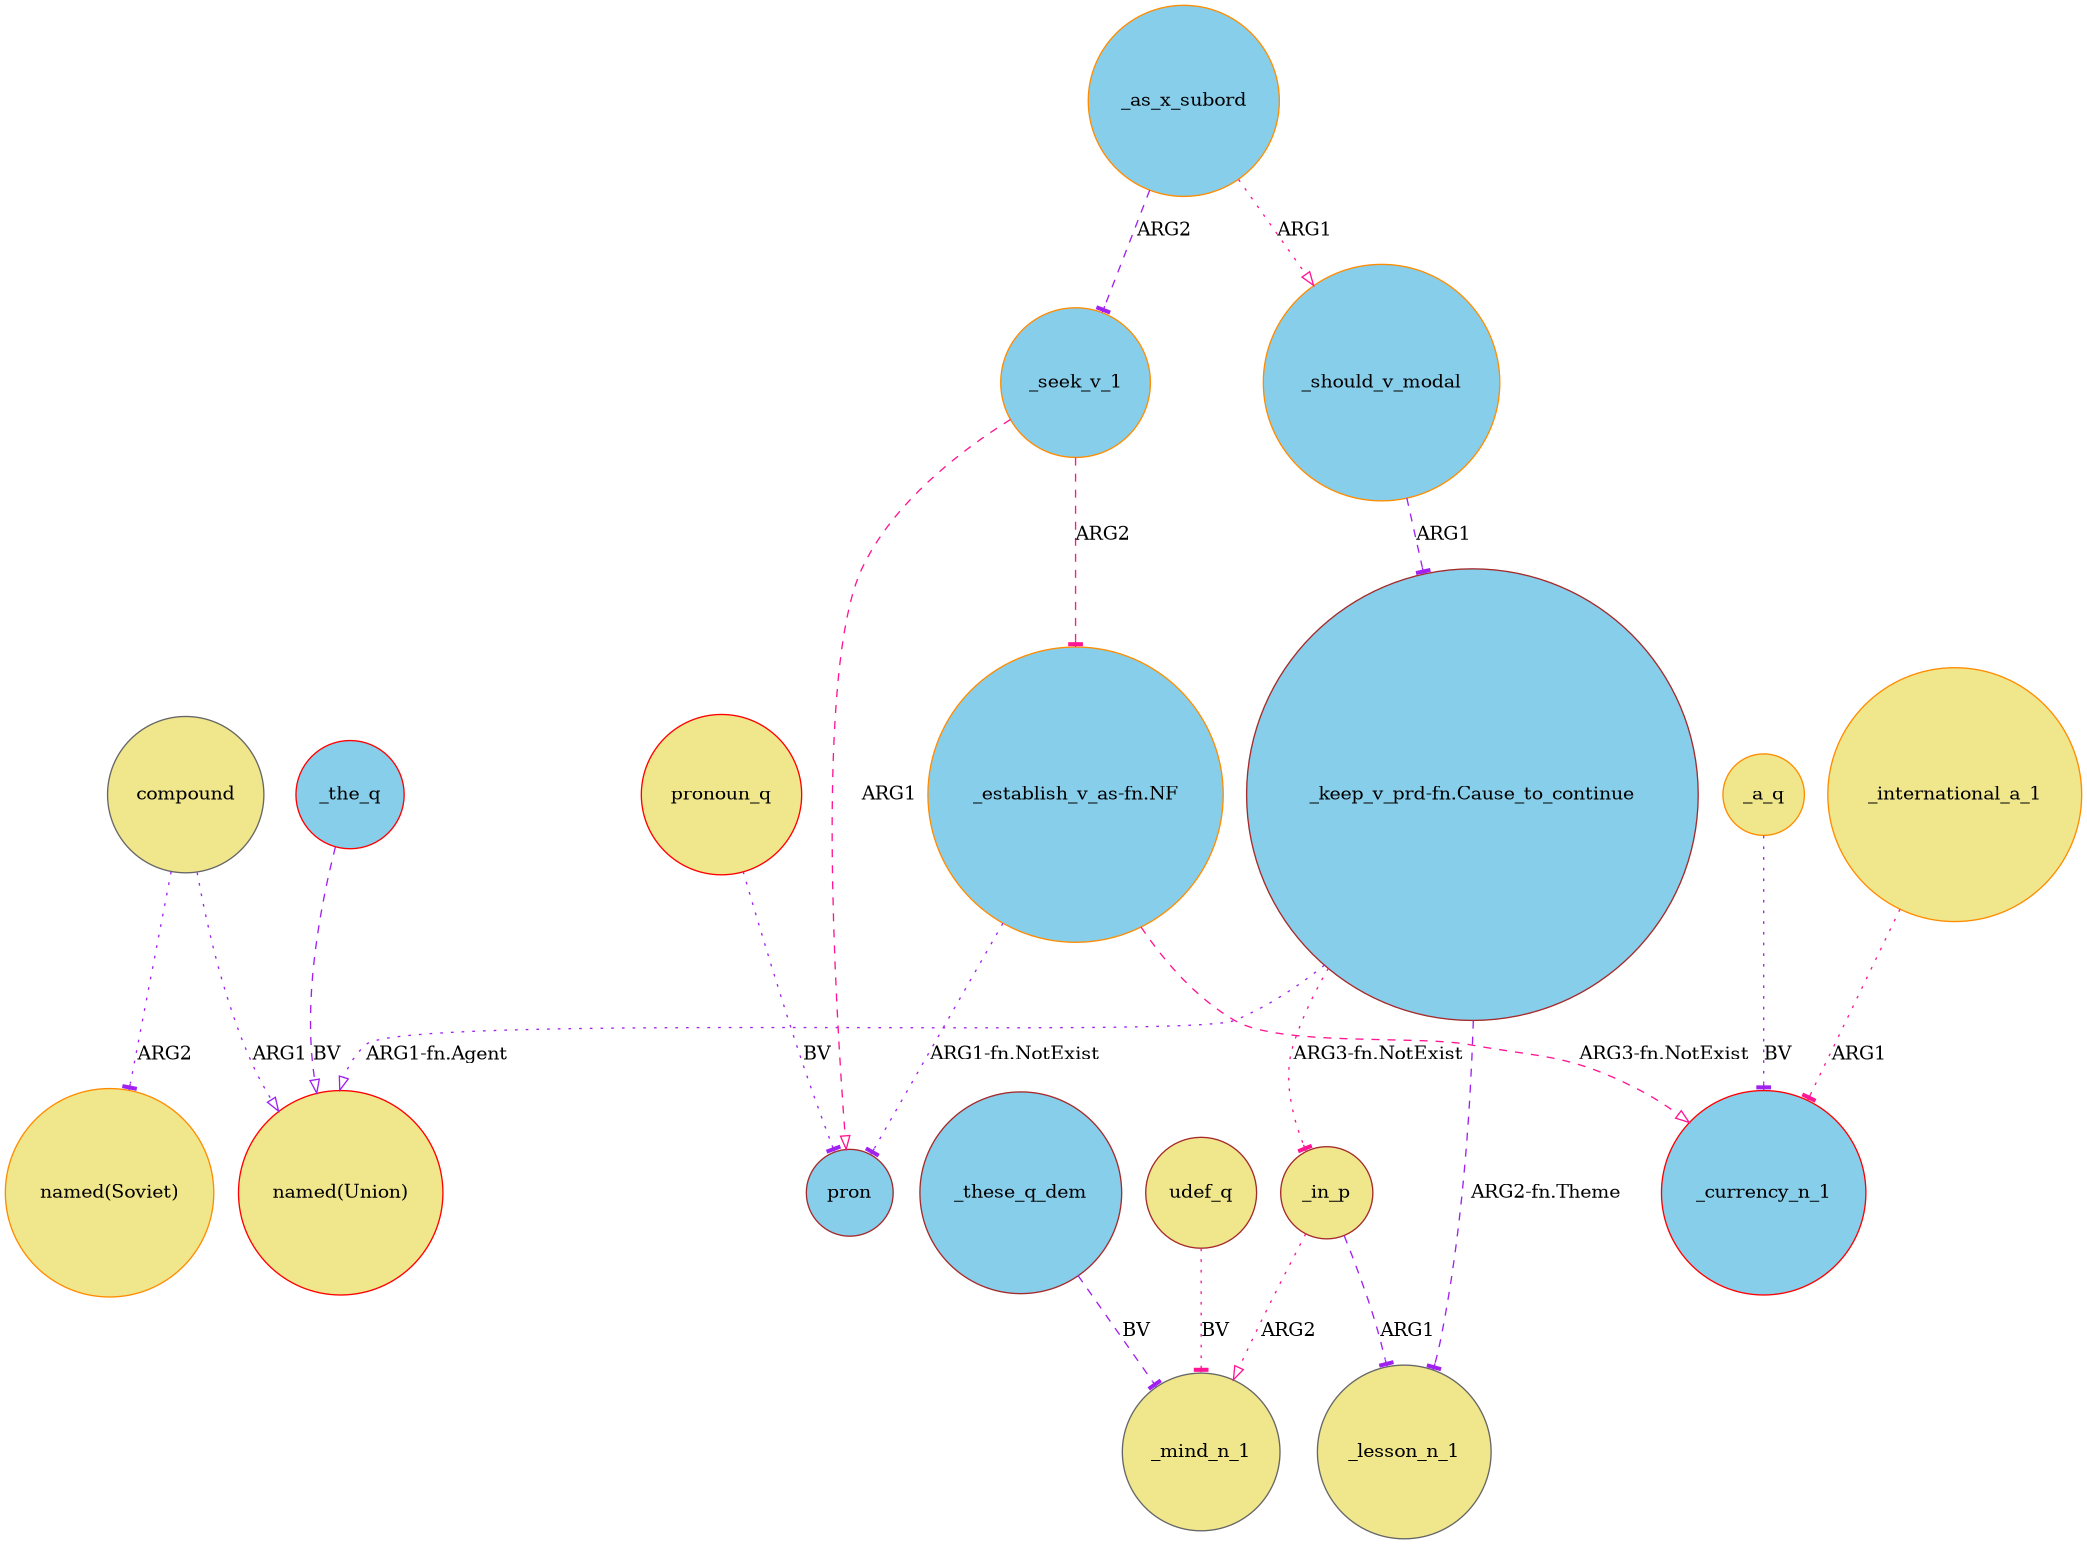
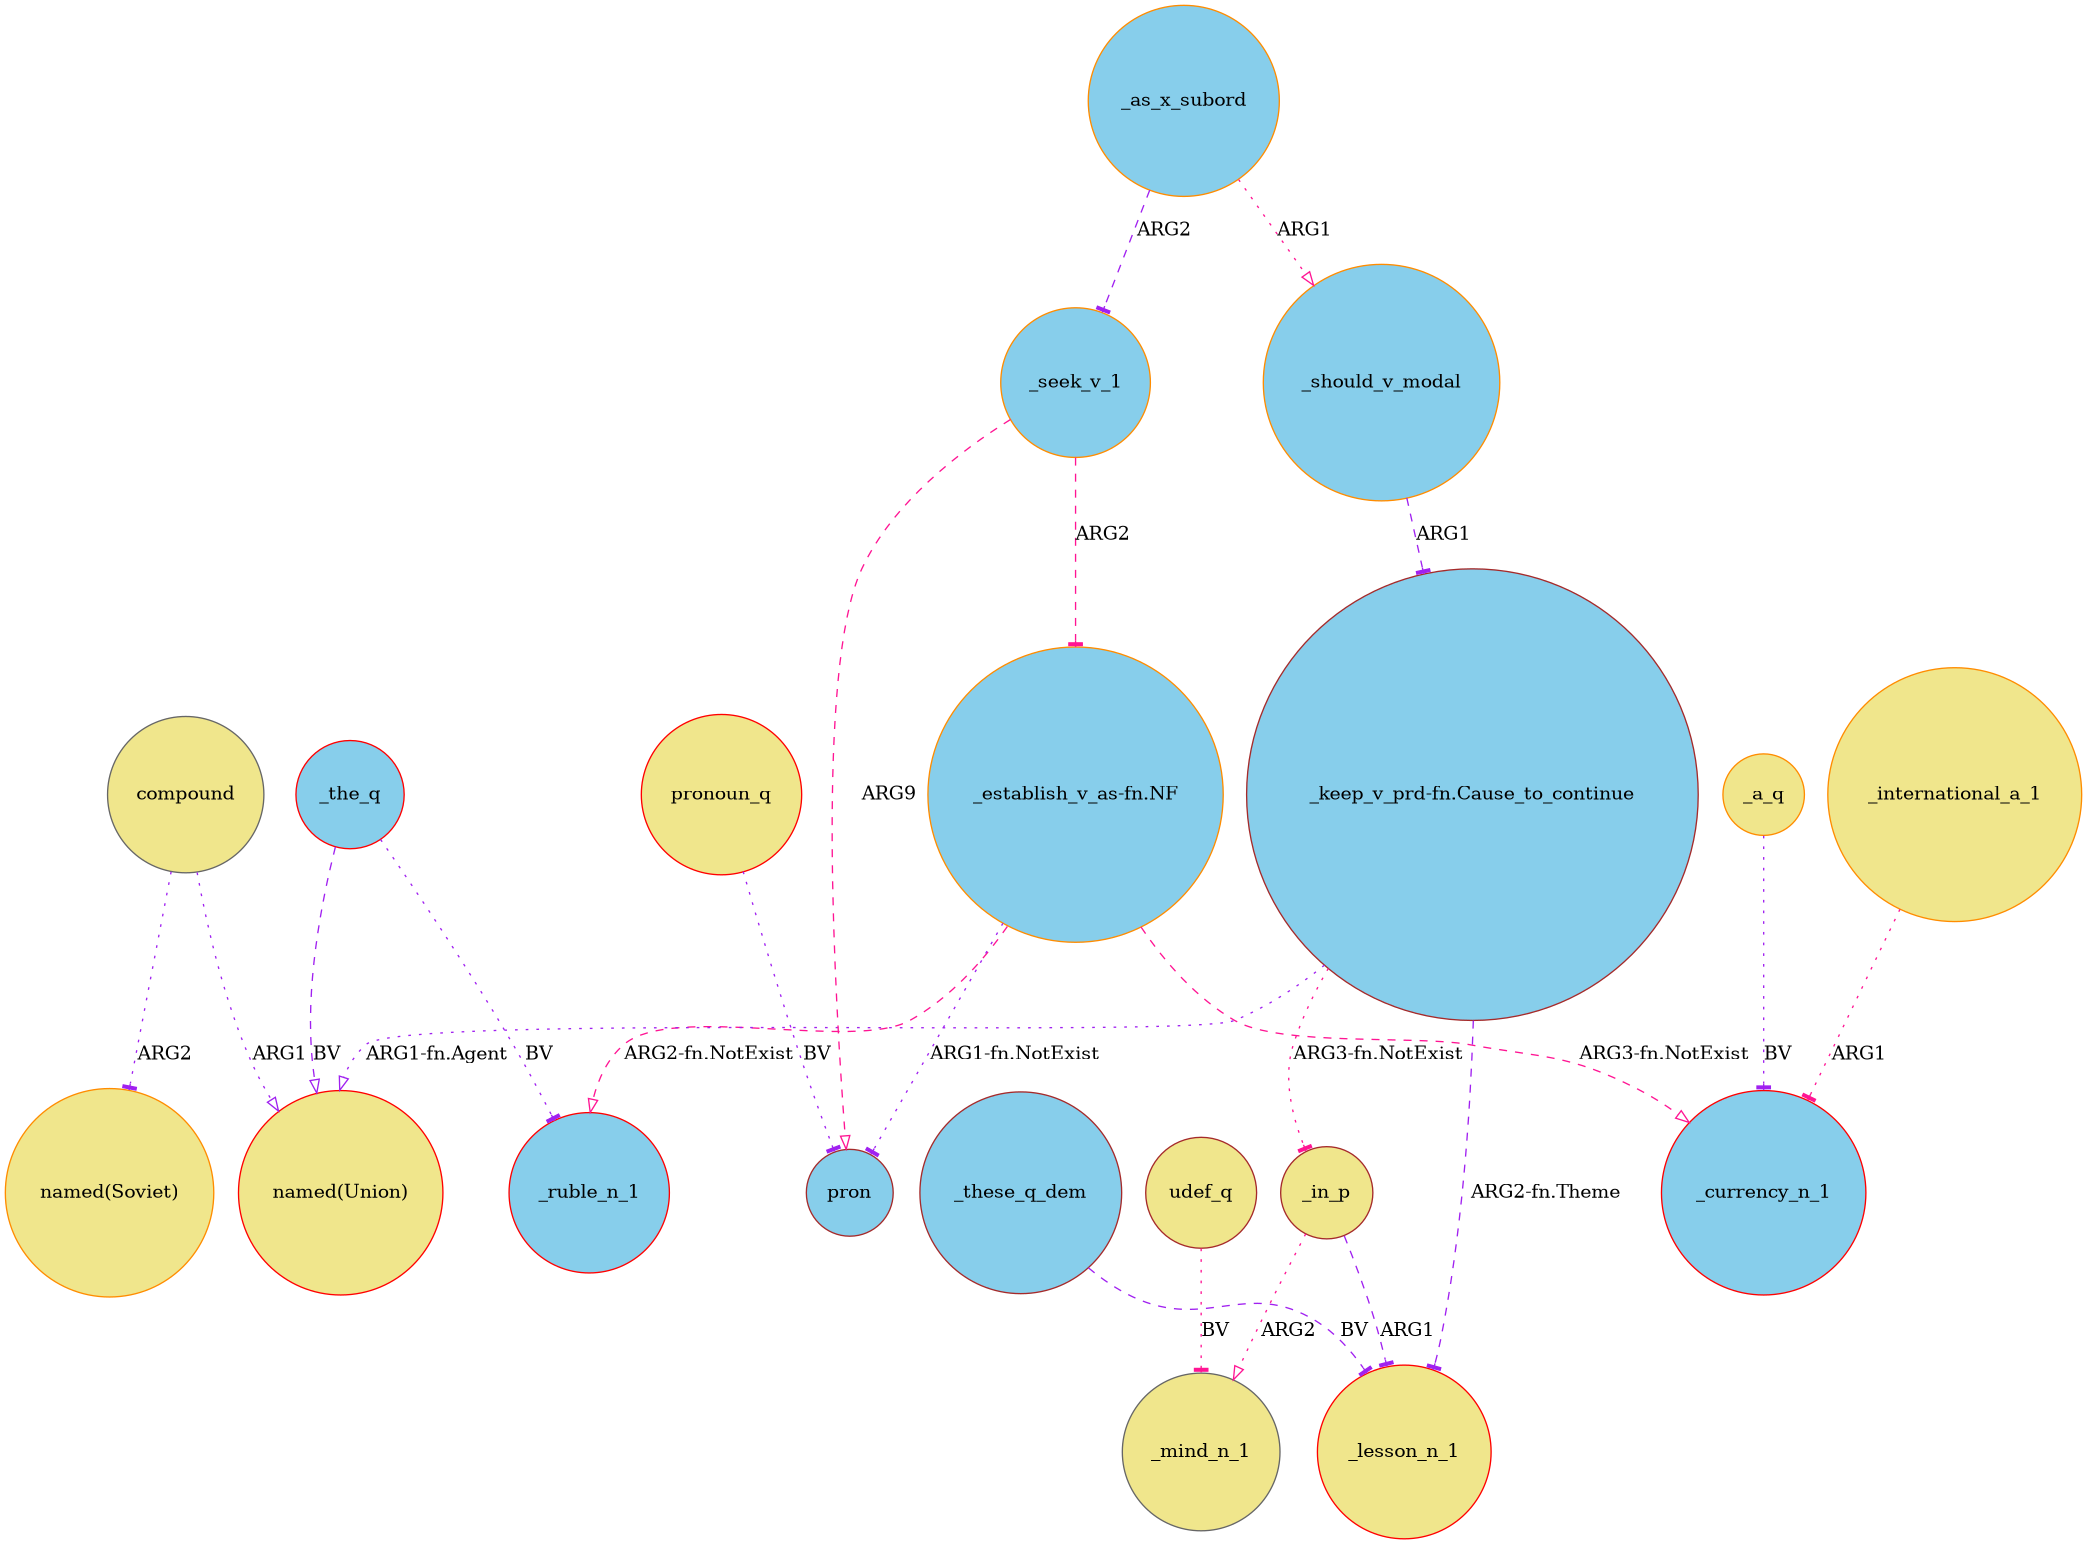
edge "_seek_v_1" -> "pron": label "ARG1" -> "ARG9"
node "_ruble_n_1": added
edge "_these_q_dem" -> "_mind_n_1": now "_these_q_dem" -> "_lesson_n_1"
node "_lesson_n_1": color gray40 -> red
